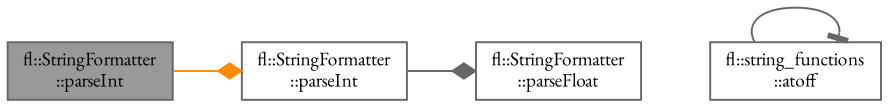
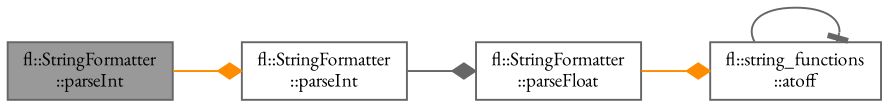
edge "fl::StringFormatter ::parseFloat" -> "fl::string_functions ::atoff": added
